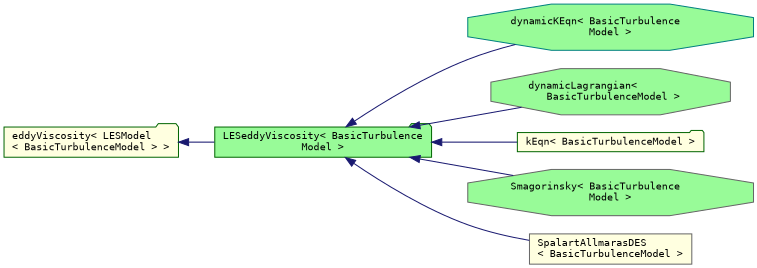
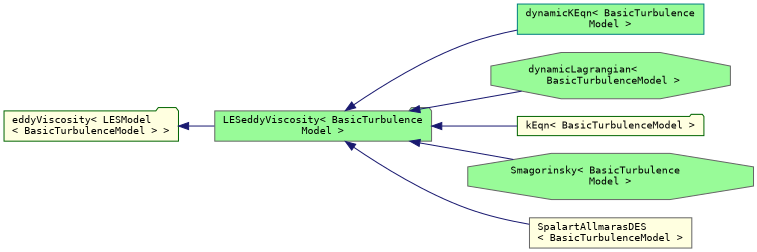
node "dynamicKEqn< BasicTurbulence Model >": shape octagon -> box
node "LESeddyViscosity< BasicTurbulence Model >": color darkgreen -> gray40
